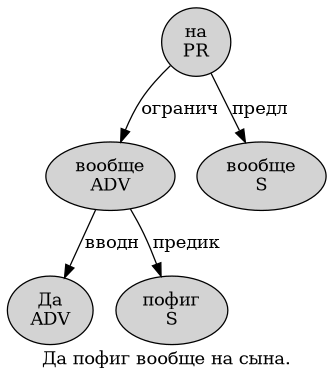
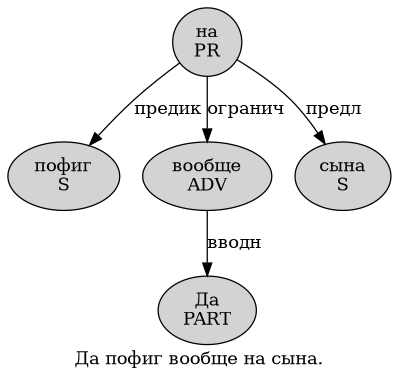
node "вообще S": label "вообще S" -> "сына S"
edge "вообще ADV" -> "пофиг S": now "на PR" -> "пофиг S"
node "Да ADV": label "Да ADV" -> "Да PART"
